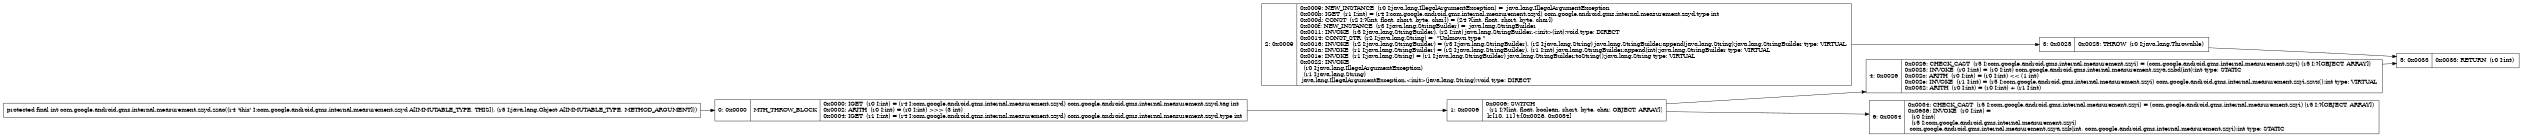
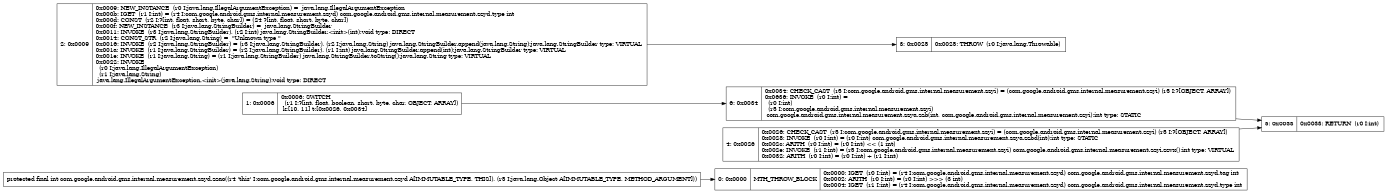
edge "3: 0x0025" -> "5: 0x0033": now "6: 0x0034" -> "5: 0x0033"
edge "1: 0x0006" -> "4: 0x0026": removed
edge "0: 0x0000" -> "1: 0x0006": removed
